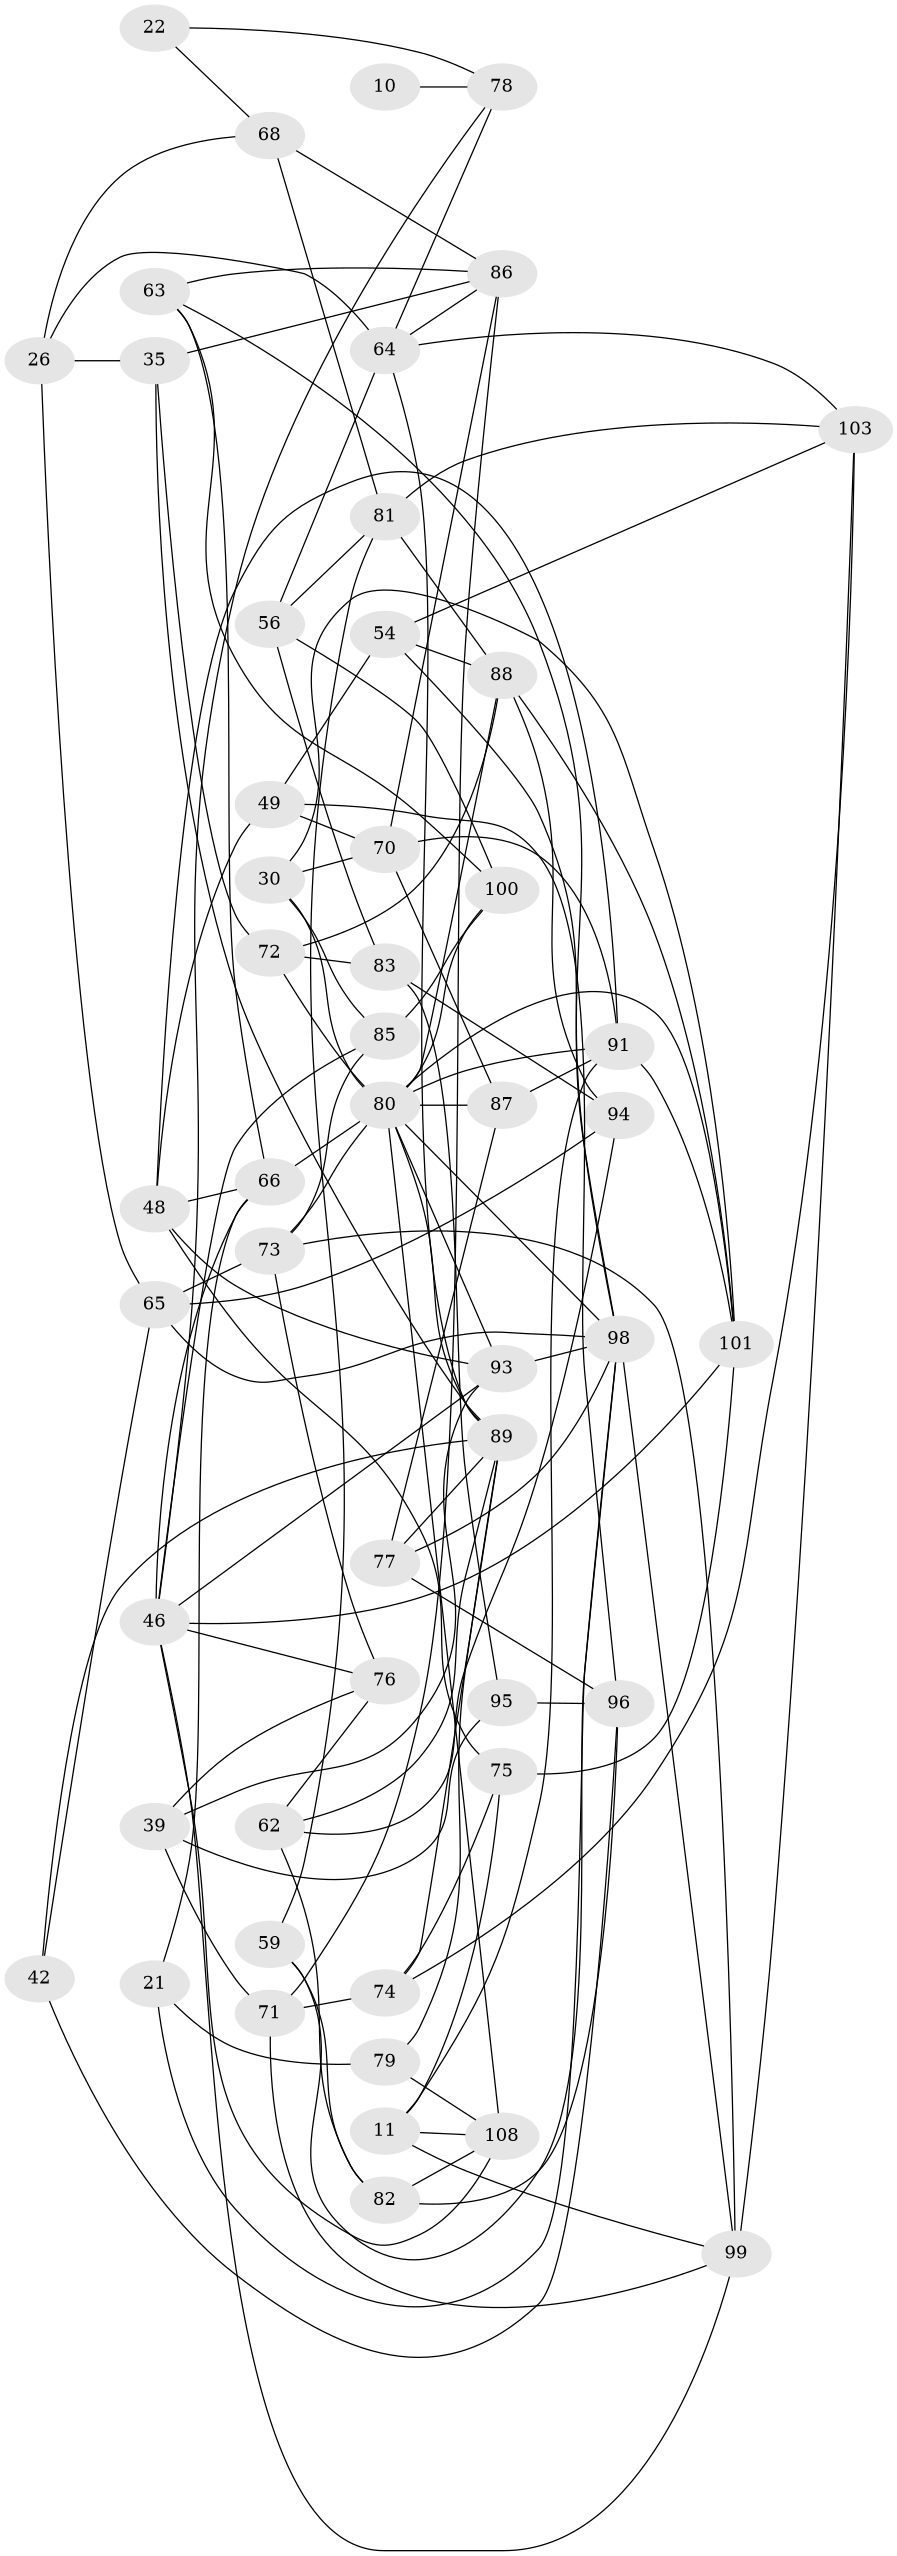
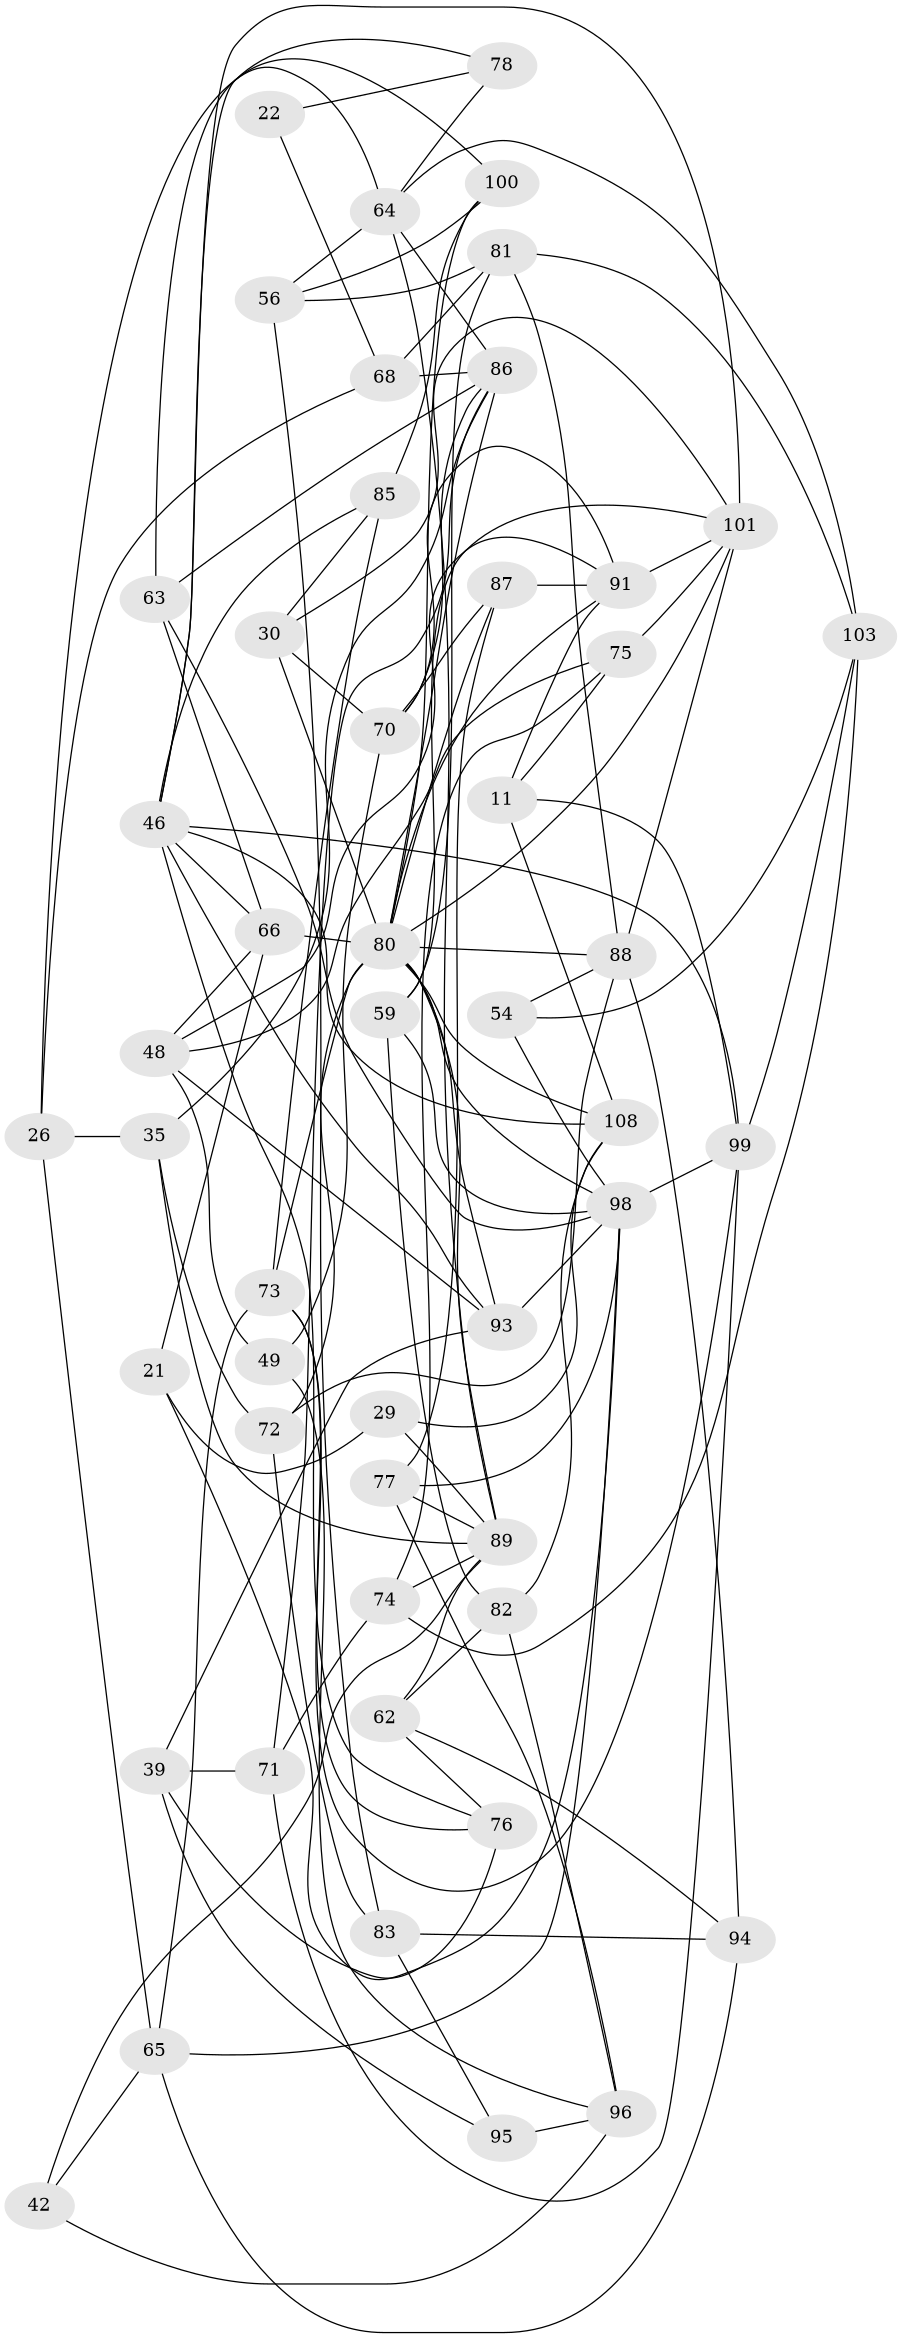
node "10": removed
edge "86" -- "80": added
edge "54" -- "49": removed
edge "101" -- "59": added
node "79": label "79" -> "29"
